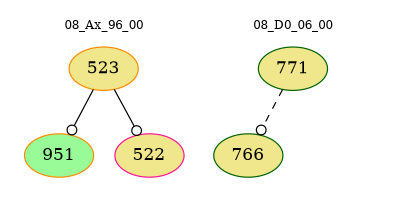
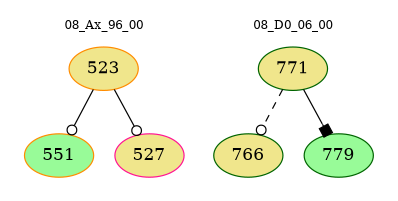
node "951": label "951" -> "551"
node "522": label "522" -> "527"
node "779": added
